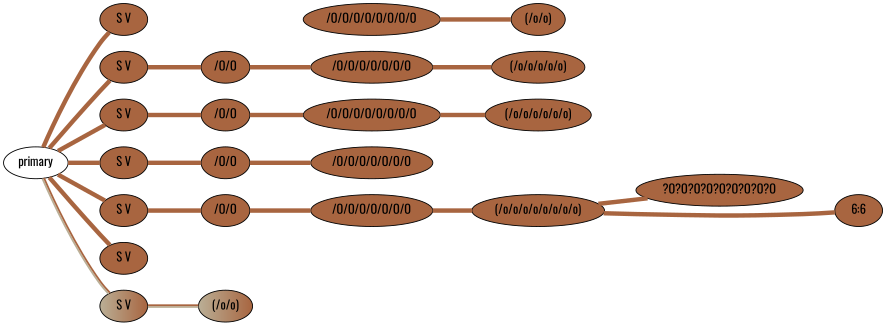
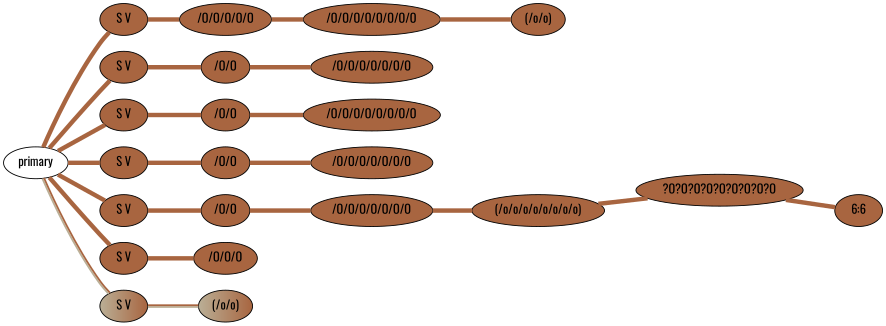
node "/O/O/O/O/O": added
node "(/o/o/o/o/o)": removed
node "(/o/o/o/o/o/o)": removed
edge "(/o/o/o/o/o/o/o/o)" -- "6:6": now "?O?O?O?O?O?O?O?O?O" -- "6:6"
node "/O/O/O": added
